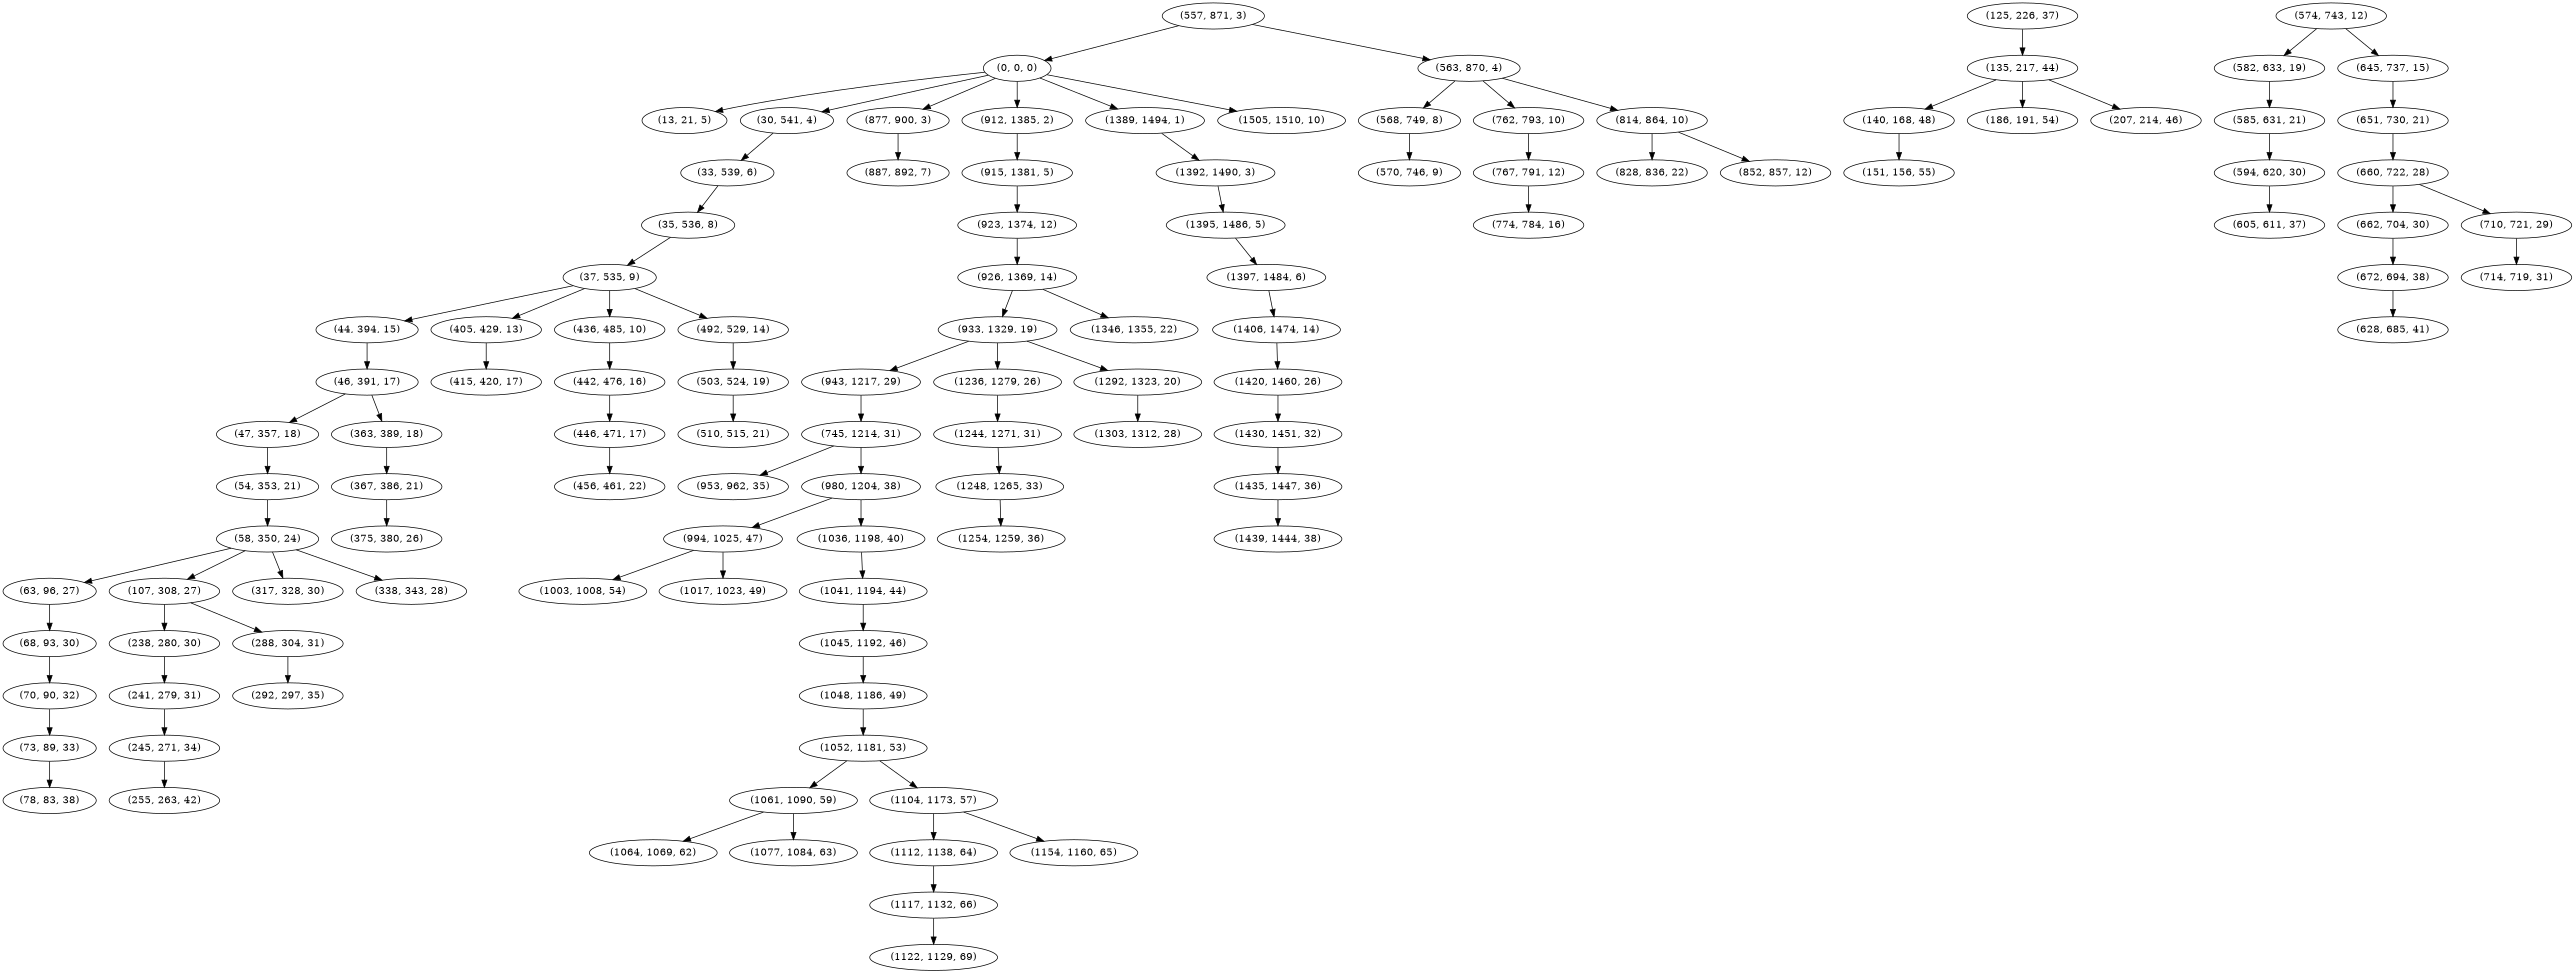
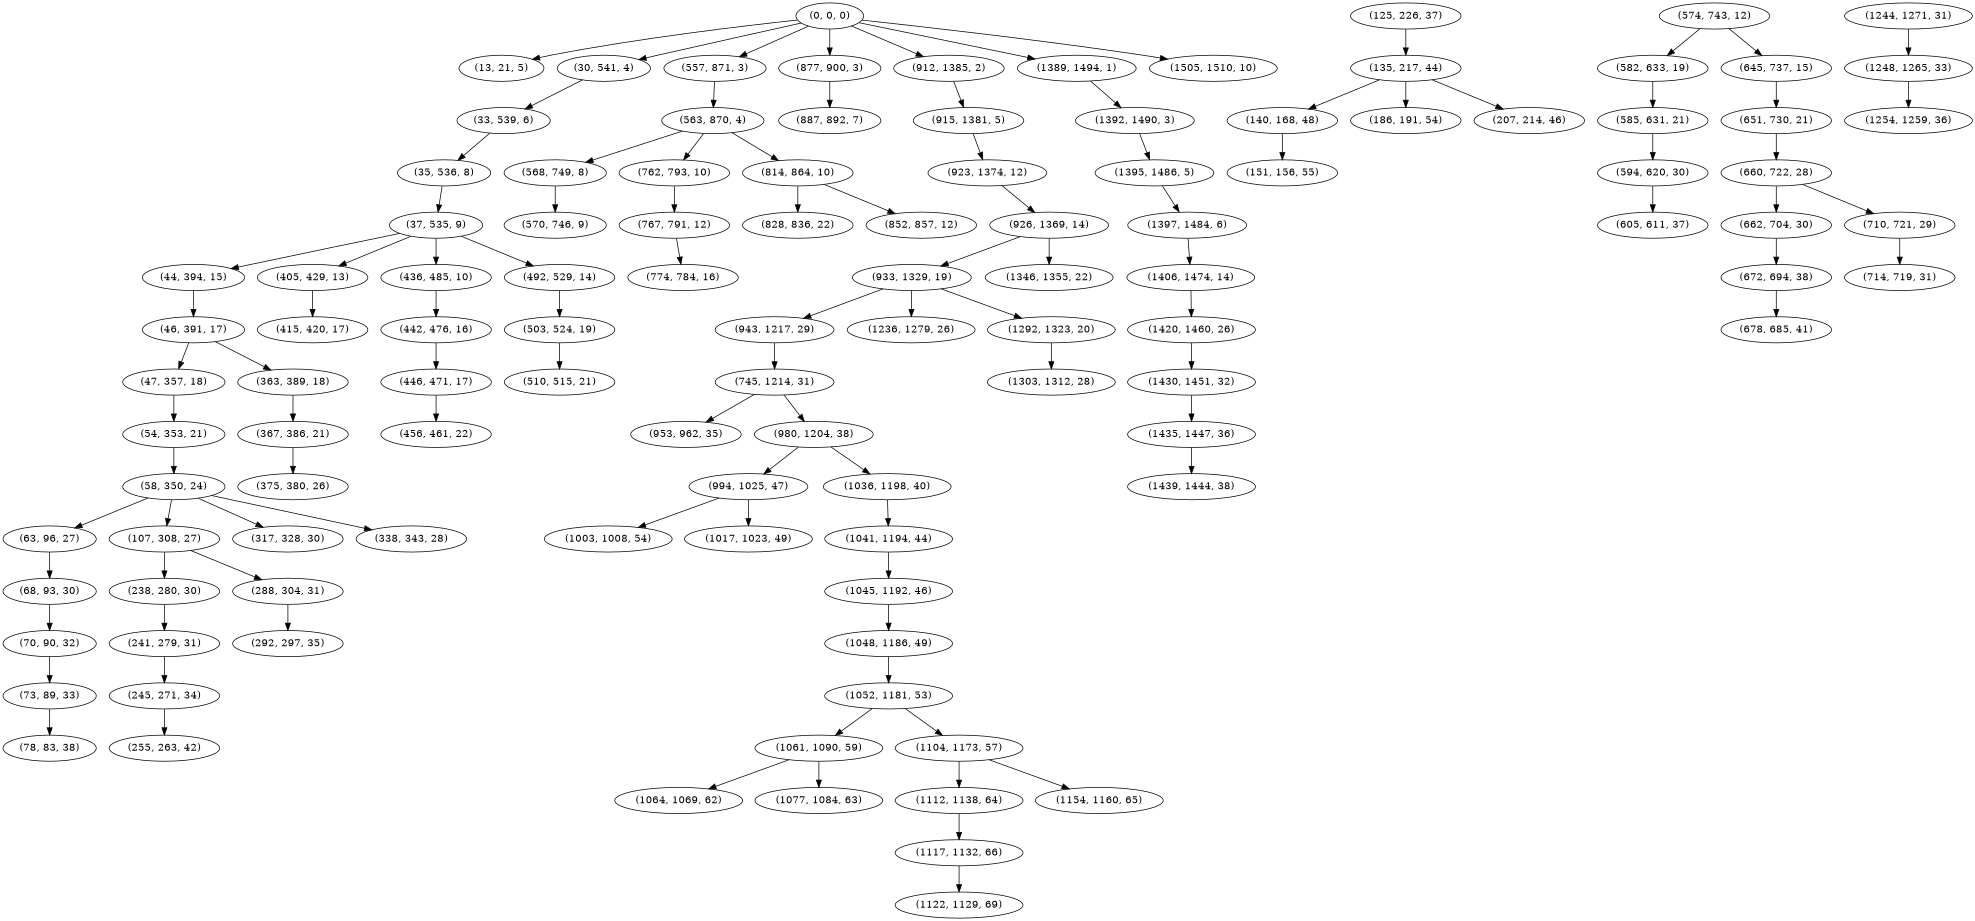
edge "(557, 871, 3)" -> "(0, 0, 0)": reversed
node "(628, 685, 41)": label "(628, 685, 41)" -> "(678, 685, 41)"
edge "(1236, 1279, 26)" -> "(1244, 1271, 31)": removed
